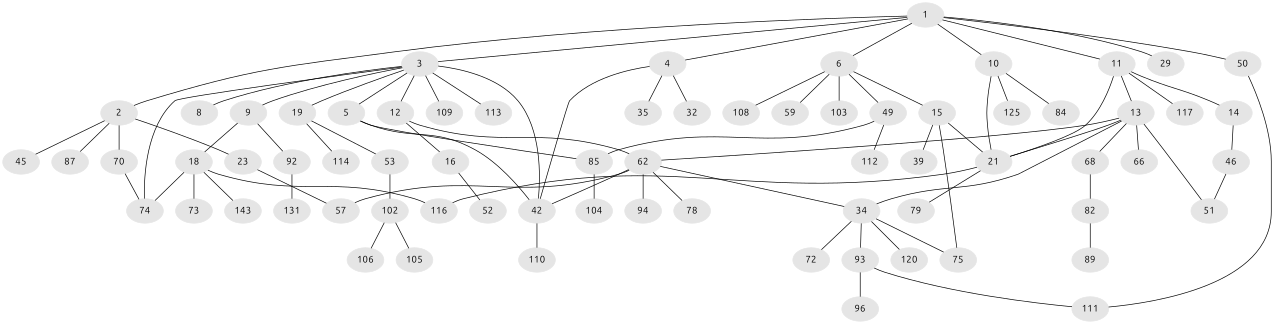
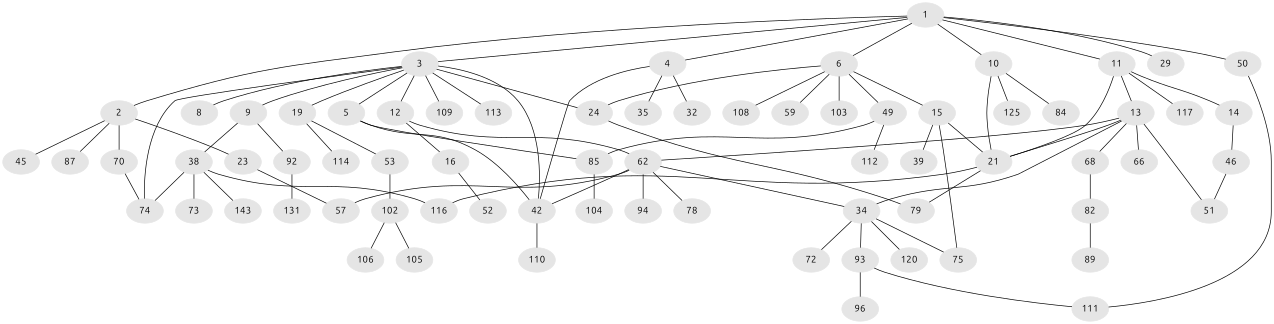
node "24": added
node "18": label "18" -> "38"
